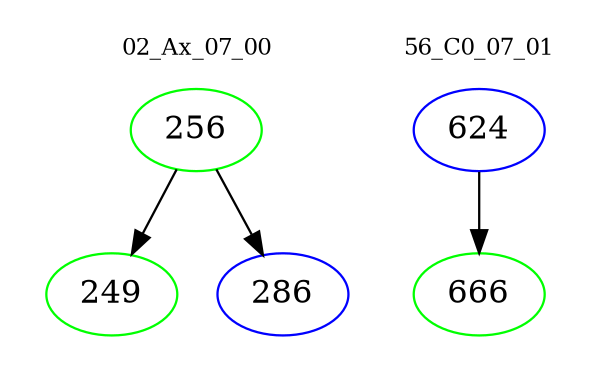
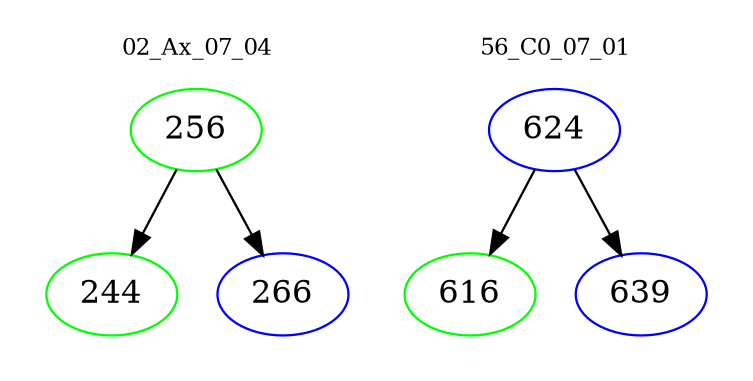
cluster "02_Ax_07_00": label "02_Ax_07_00" -> "02_Ax_07_04"
node "249": label "249" -> "244"
node "286": label "286" -> "266"
node "666": label "666" -> "616"
node "639": added
